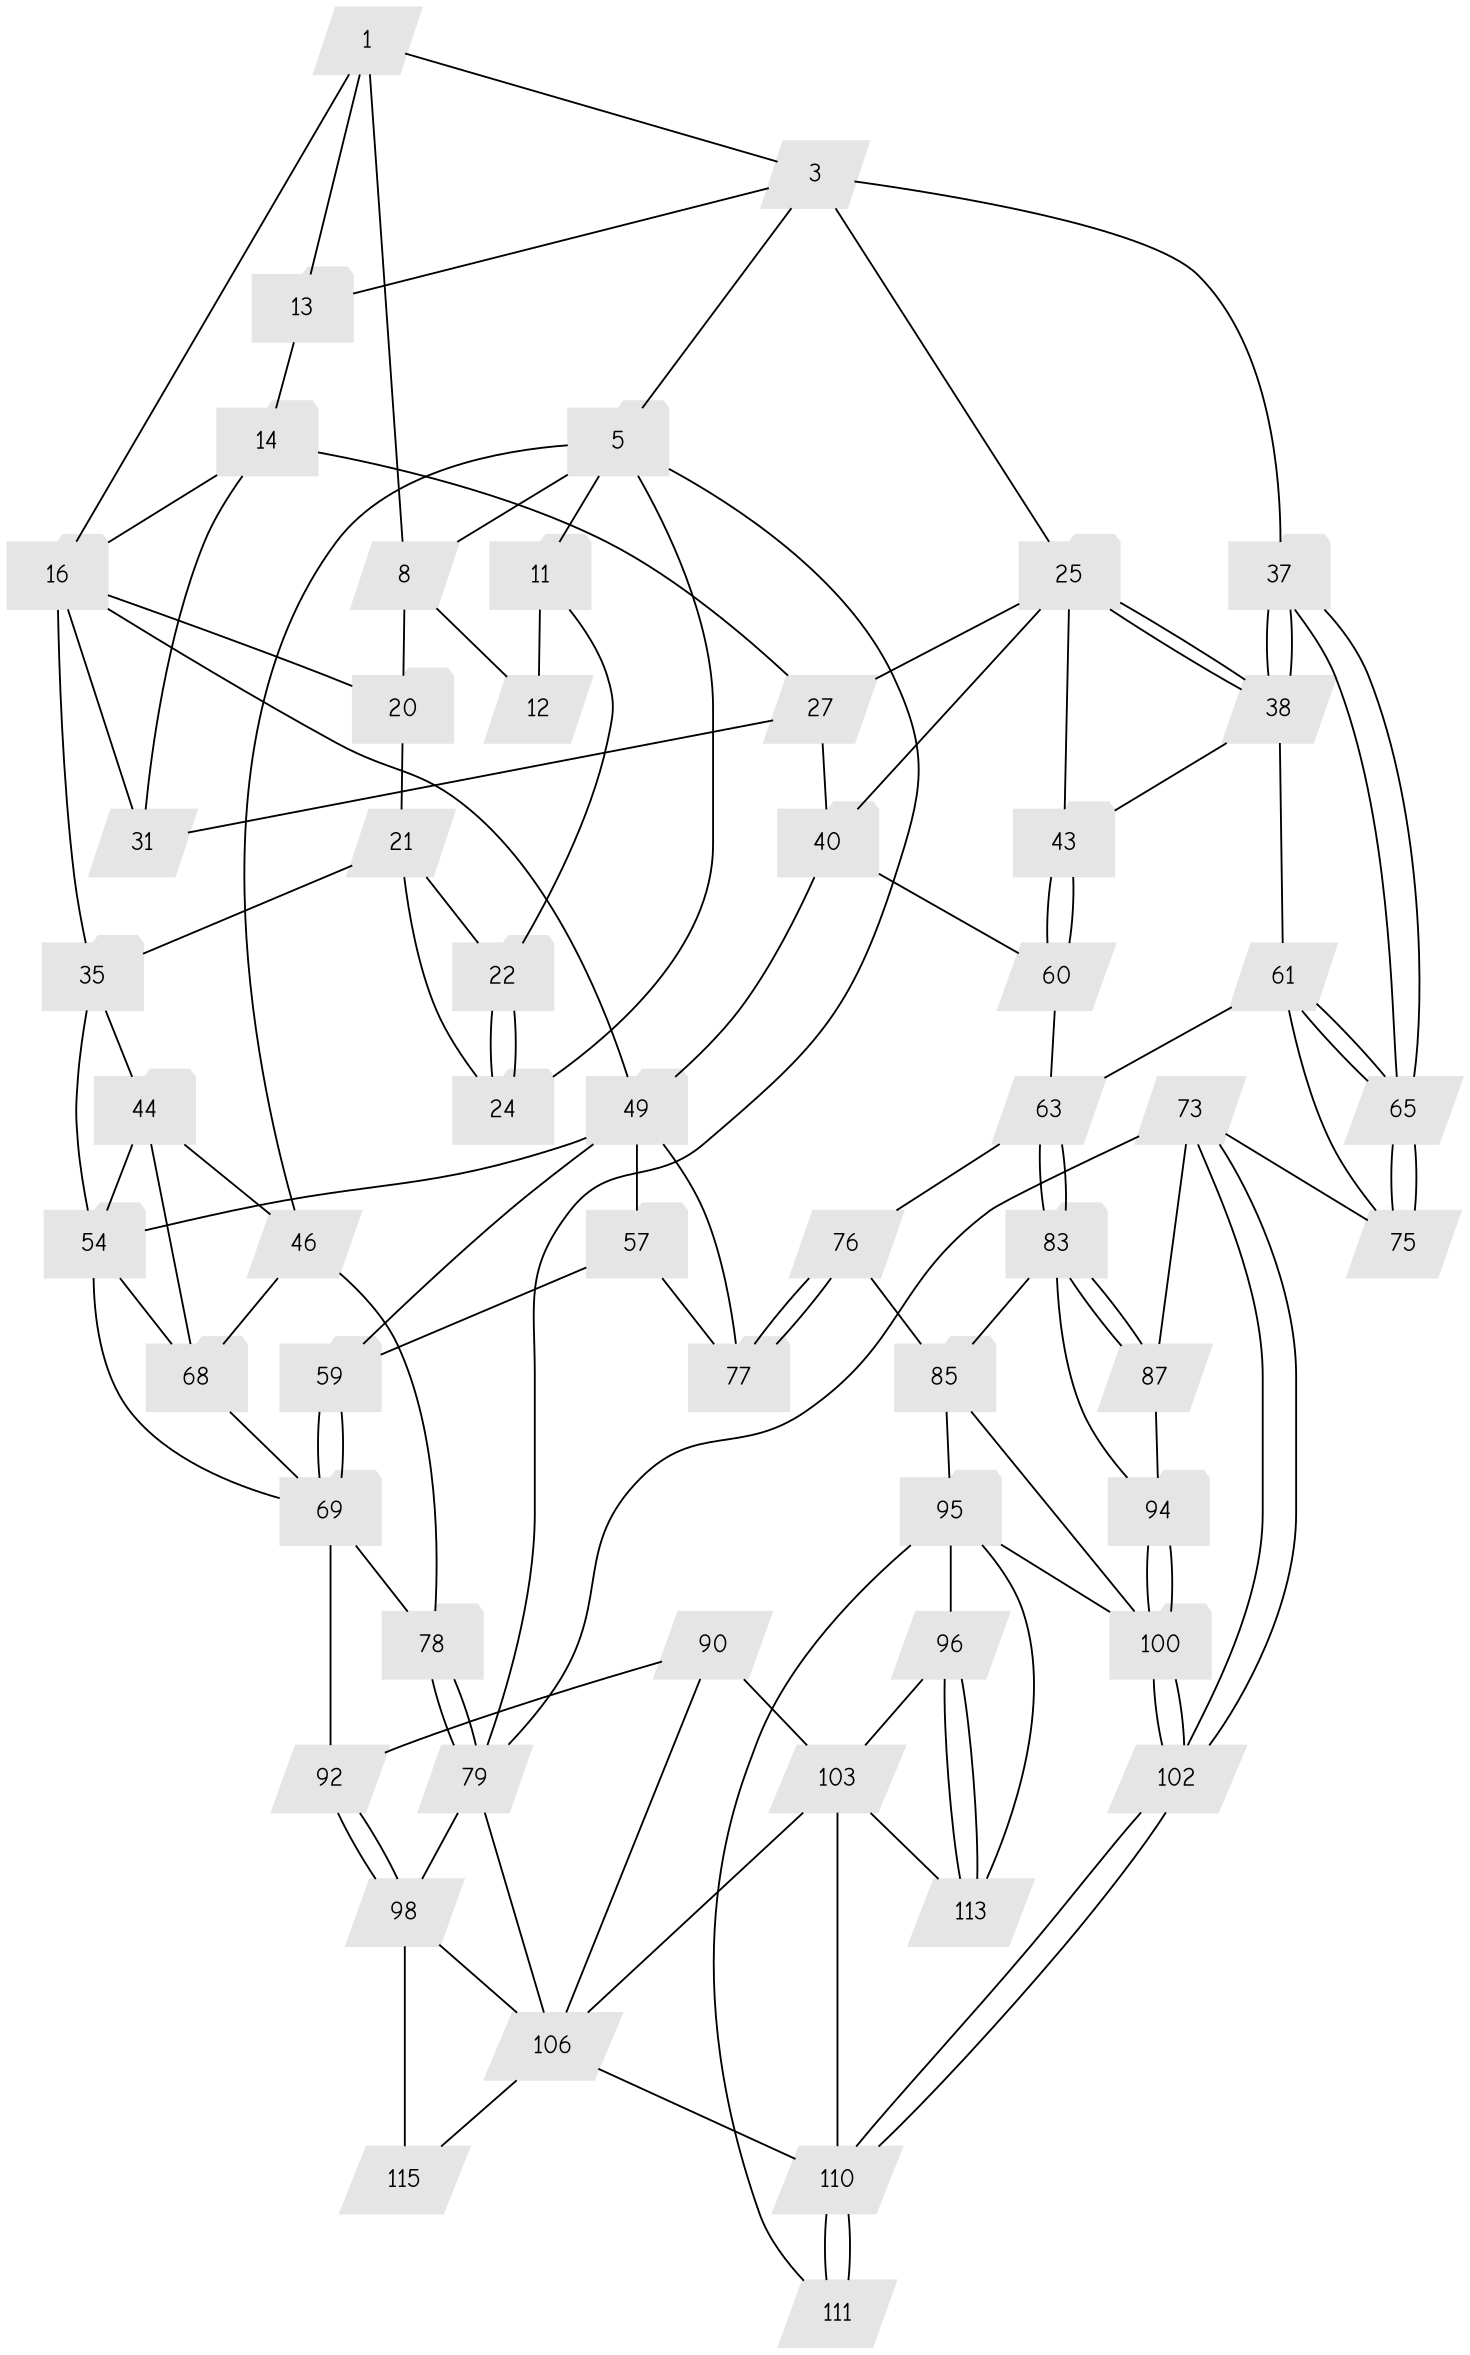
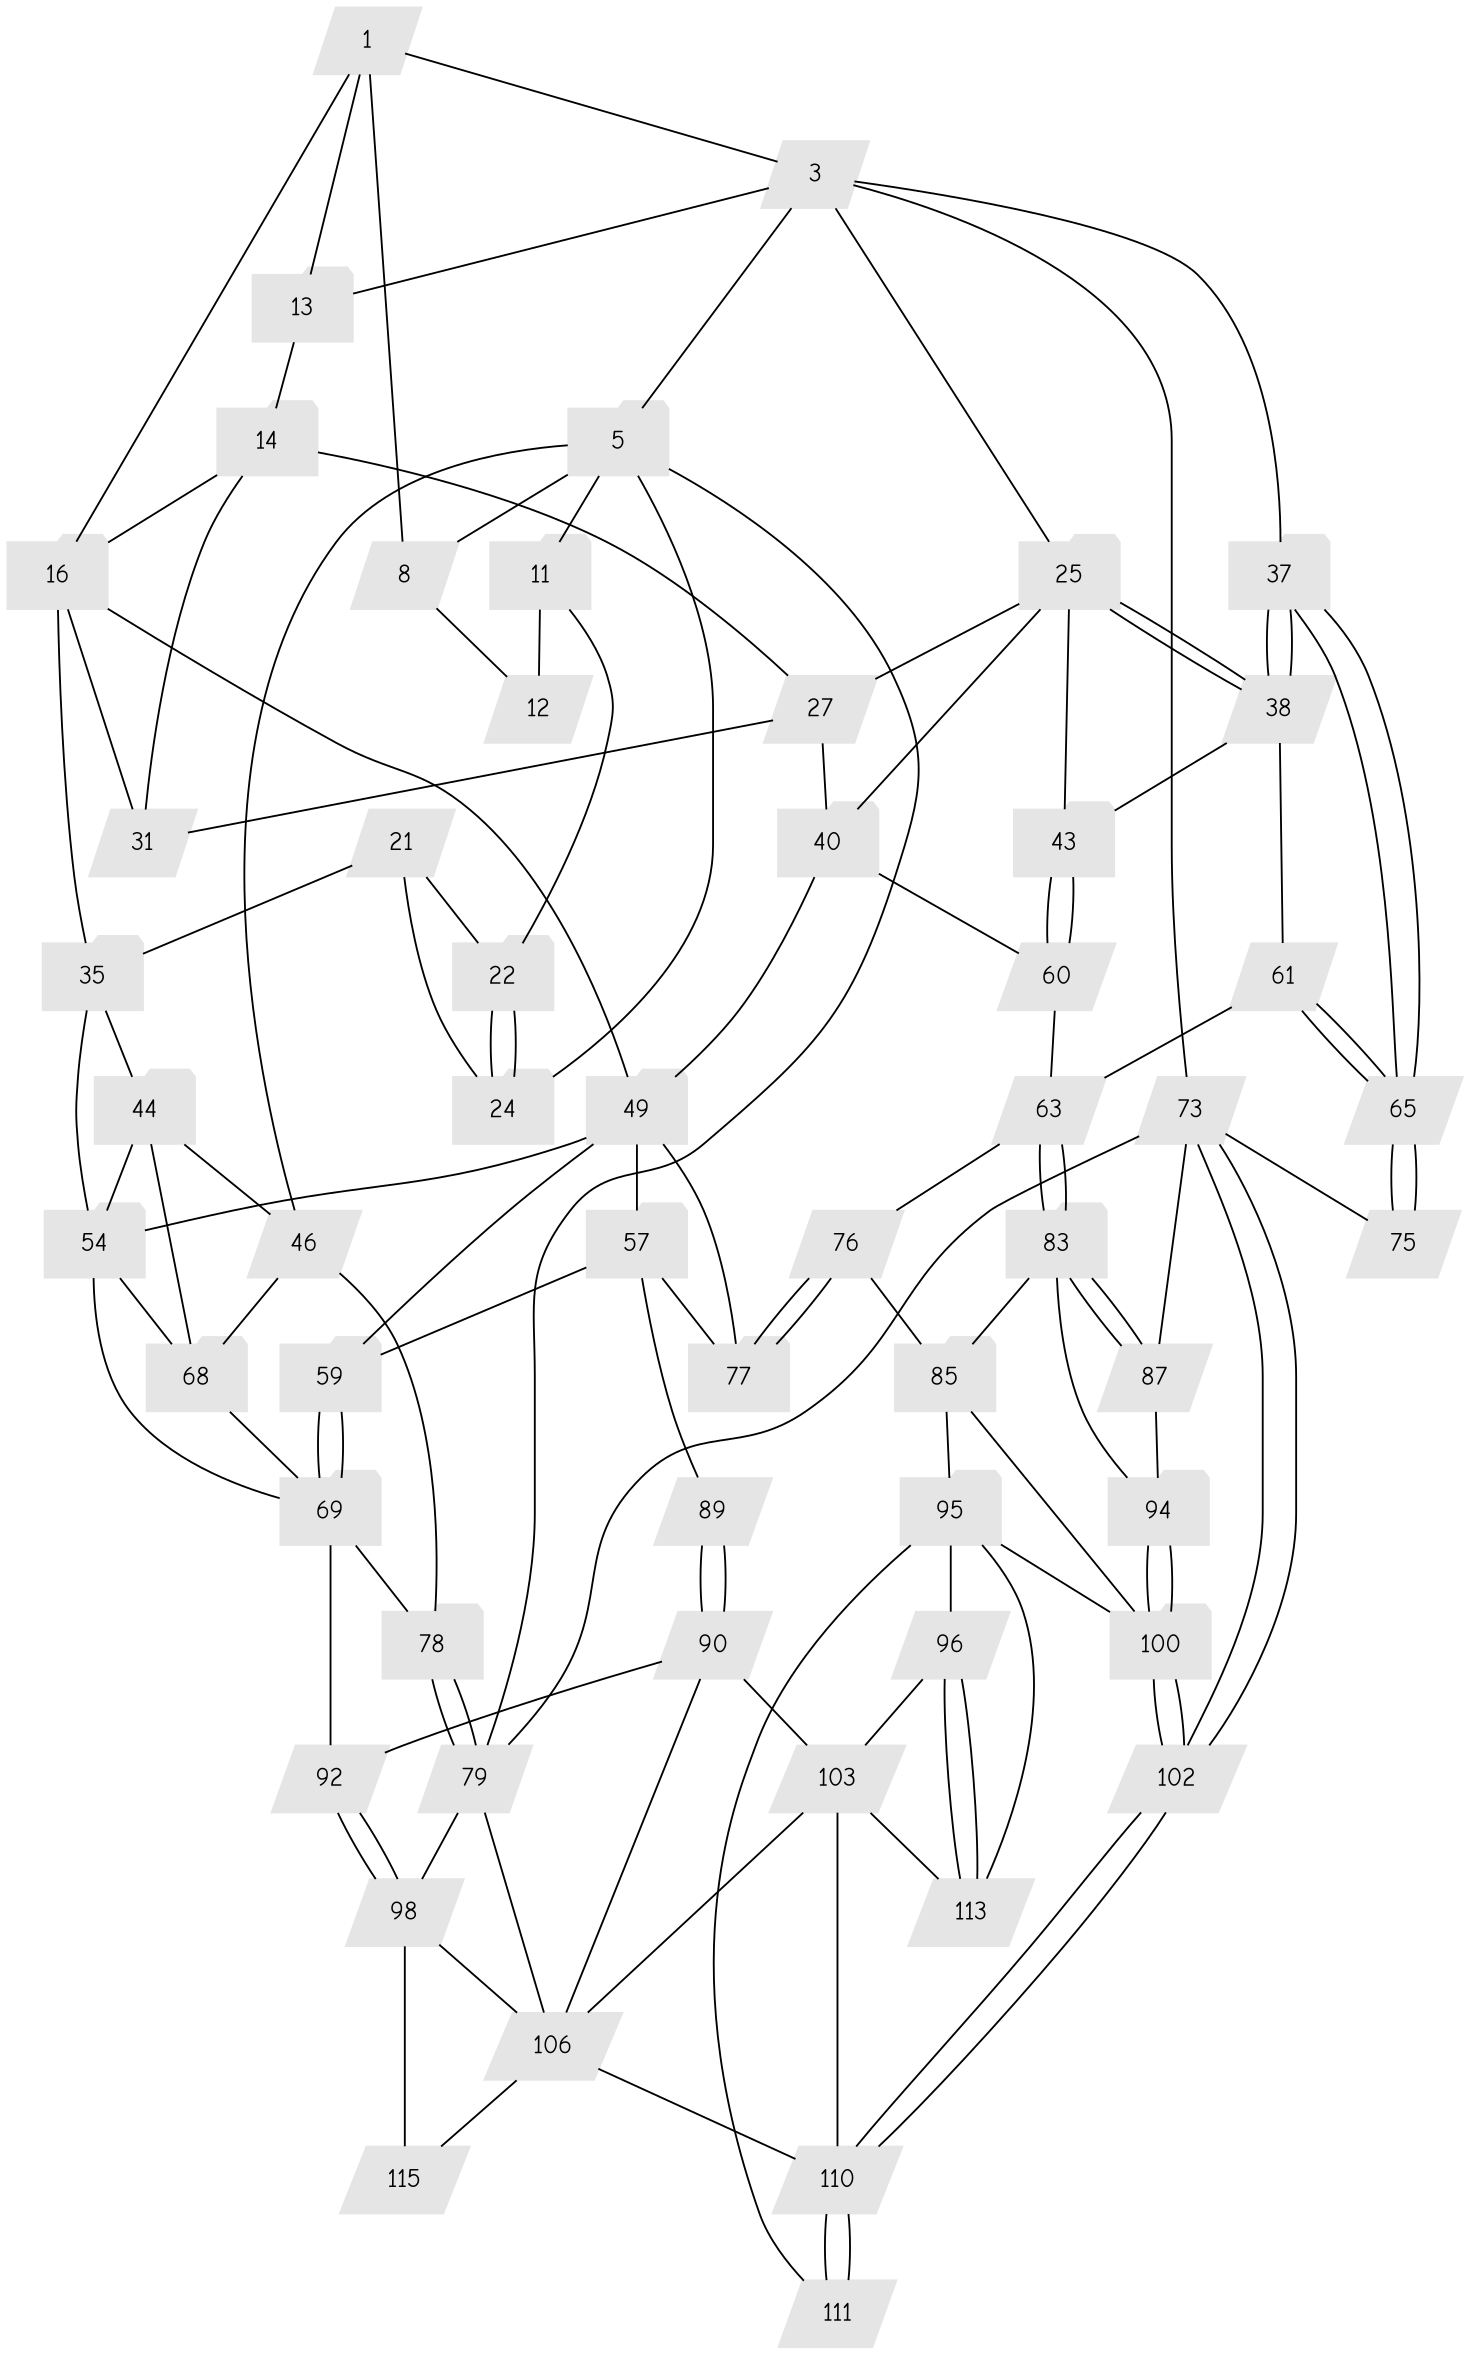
edge "3" -- "73": added
node "20": removed
edge "61" -- "75": removed
node "89": added
